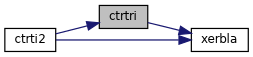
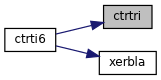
edge "ctrtri" -> "xerbla": removed
node "ctrti2": label "ctrti2" -> "ctrti6"
